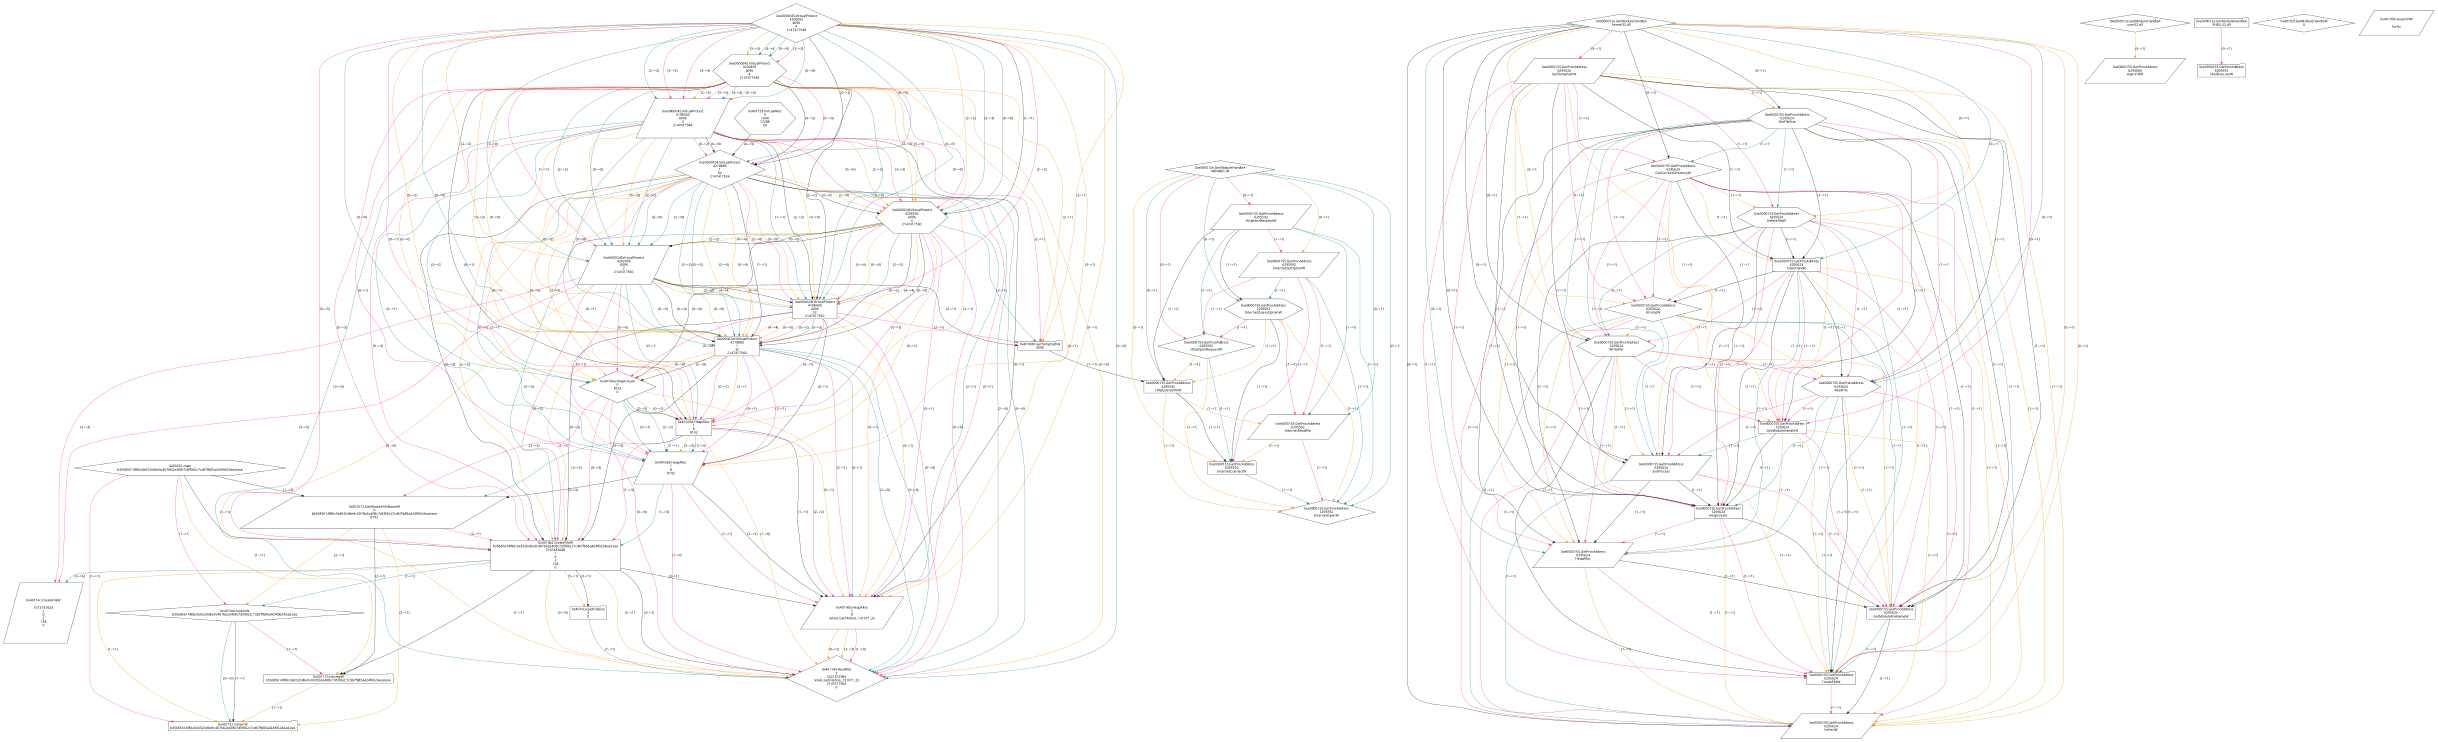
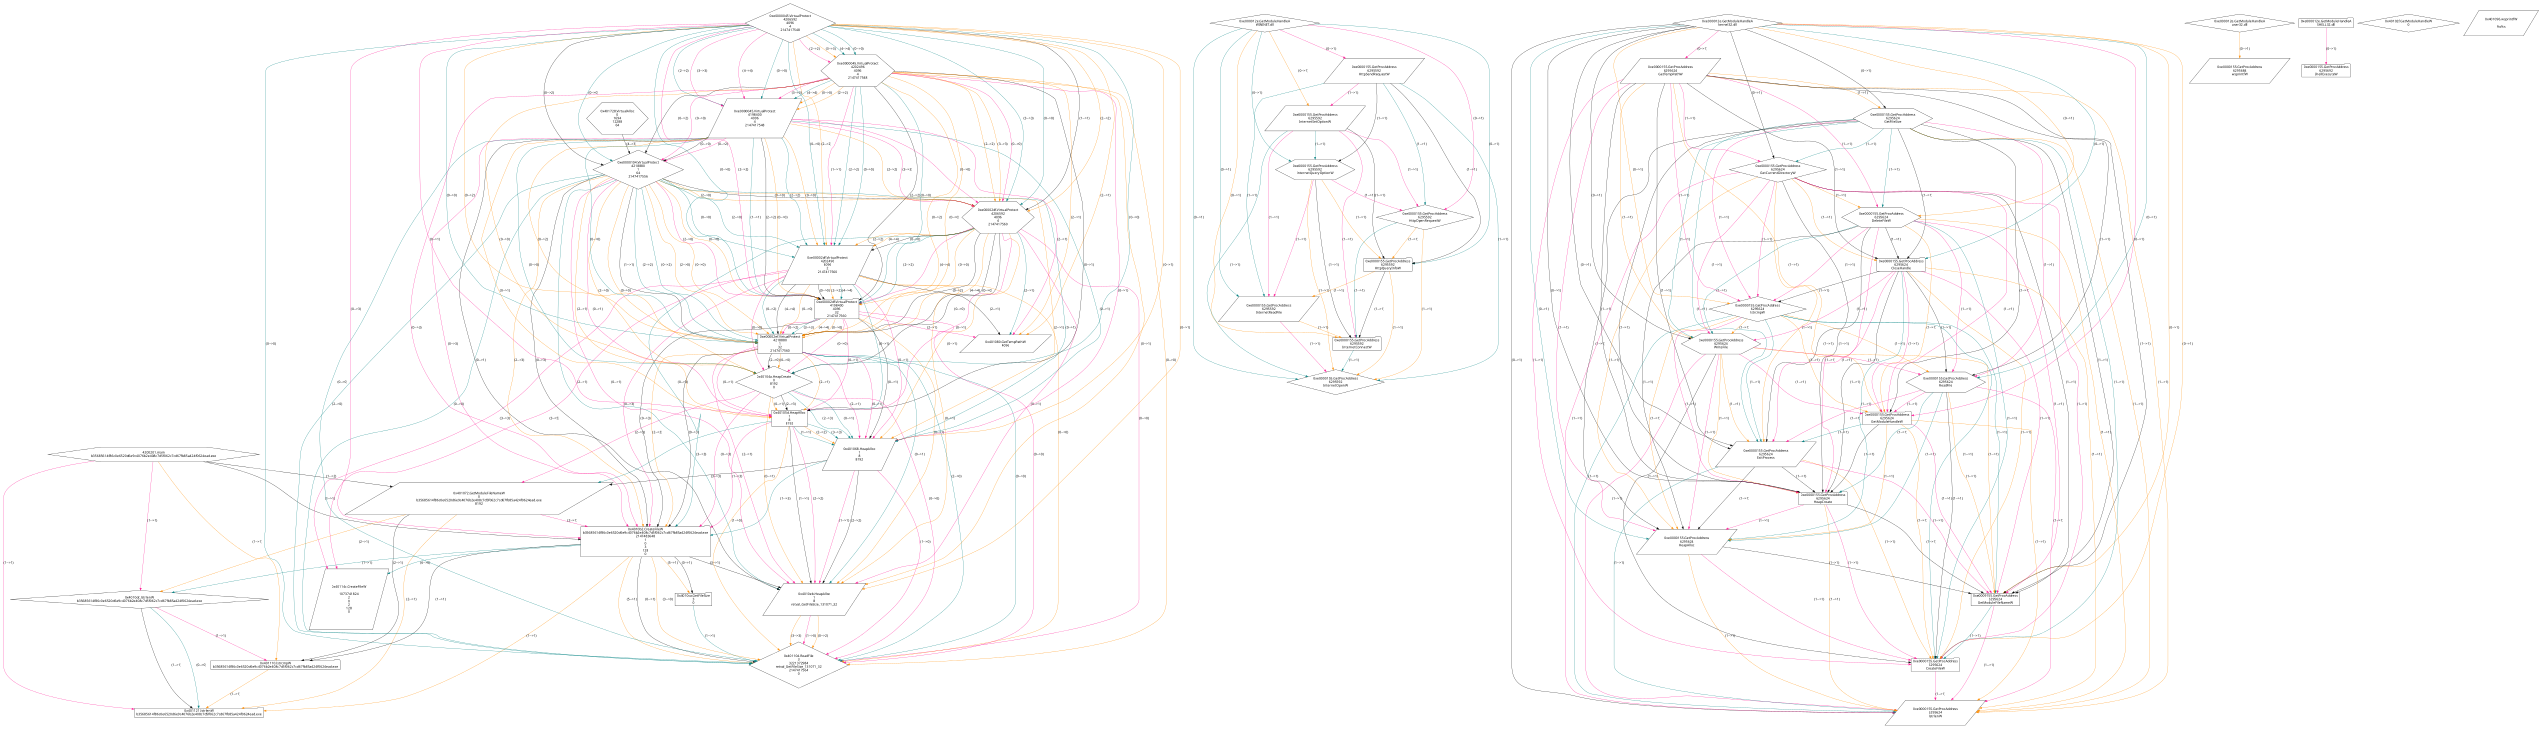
node "0x401080.GetTempPathW 4096": shape folder -> parallelogram
edge "0x401080.GetTempPathW 4096" -> "0xe0000155.GetProcAddress 6295592 HttpQueryInfoW": now "0xe0000155.GetProcAddress 6295592 InternetSetOptionW" -> "0xe0000155.GetProcAddress 6295592 HttpQueryInfoW"
edge "0xe0009155.GetProcAddress 6295624 GetModuleFileNameW" -> "0xe0000155.GetProcAddress 6295624 lstrlenW": color black -> deeppink
